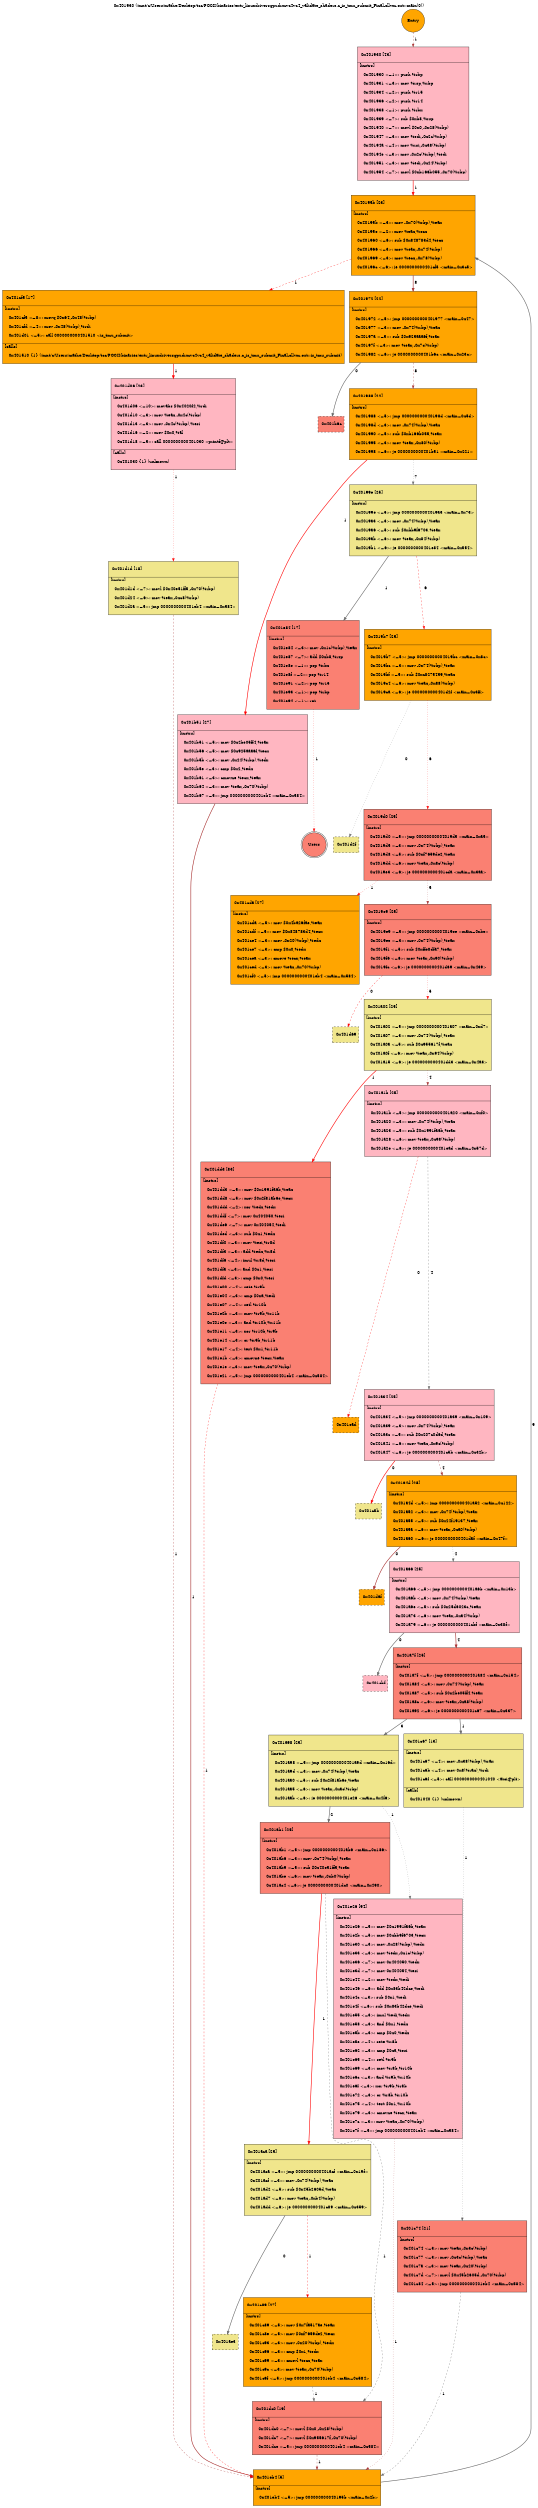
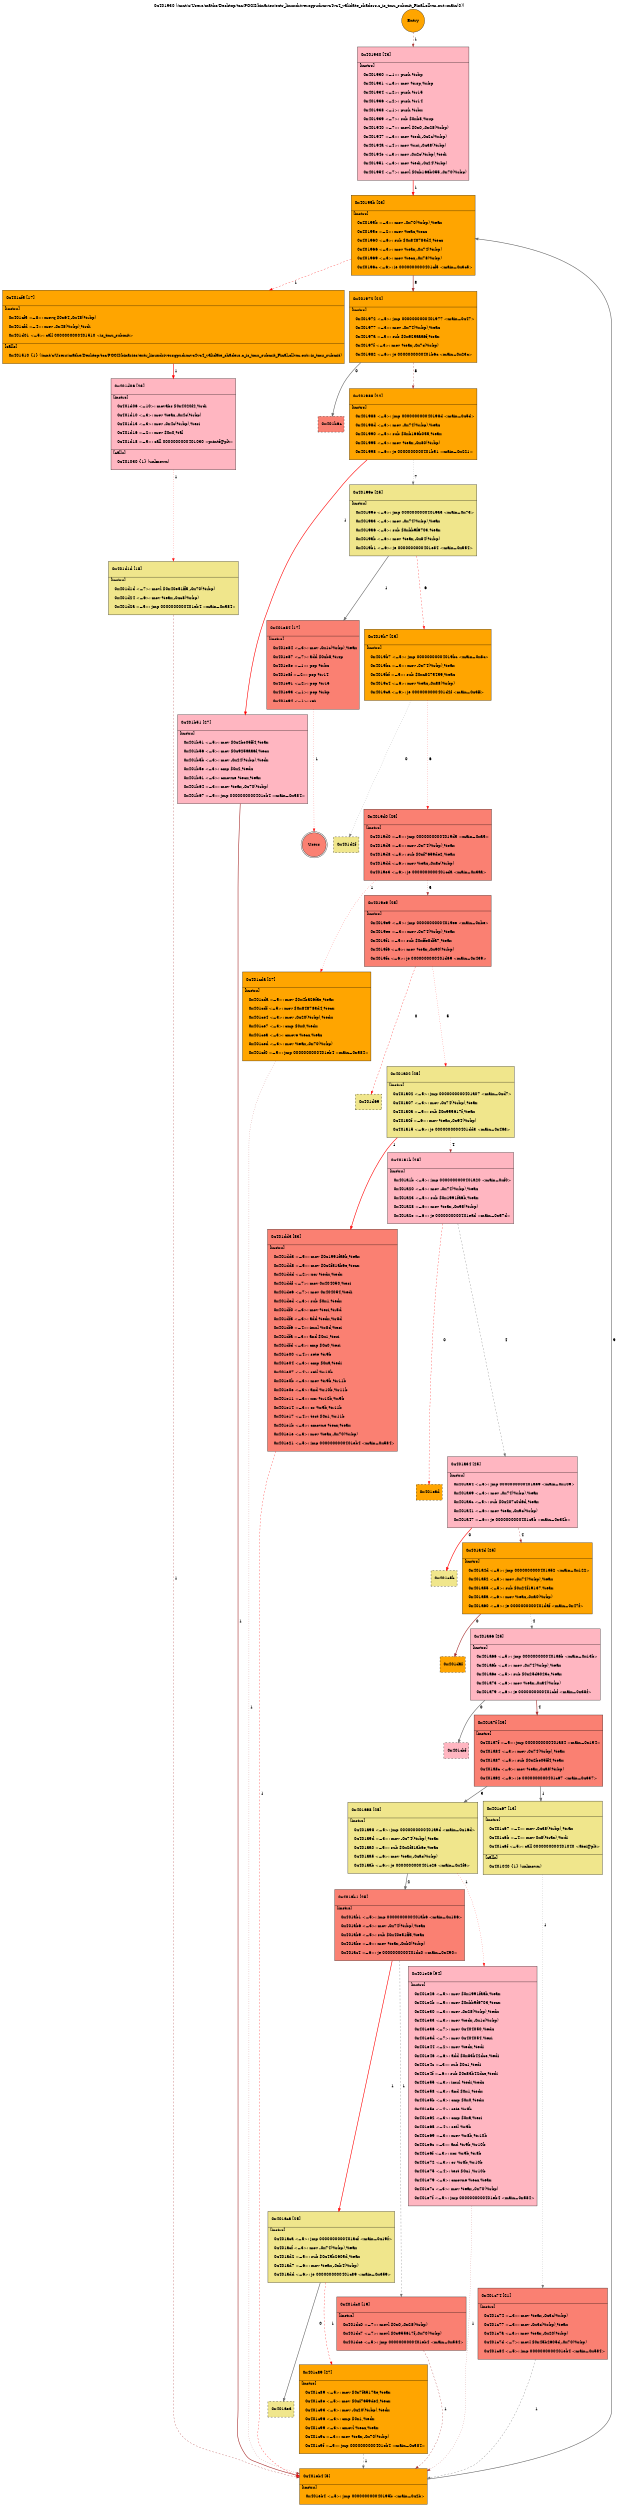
edge "0x401cda [27]" -> "0x401eb4 [5]": added, label "1"
edge "0x401a98 [25]" -> "0x401e26 [94]": color gray40 -> red
edge "0x401c89 [27]" -> "0x401dc0 [19]": now "0x401c89 [27]" -> "0x401eb4 [5]"
